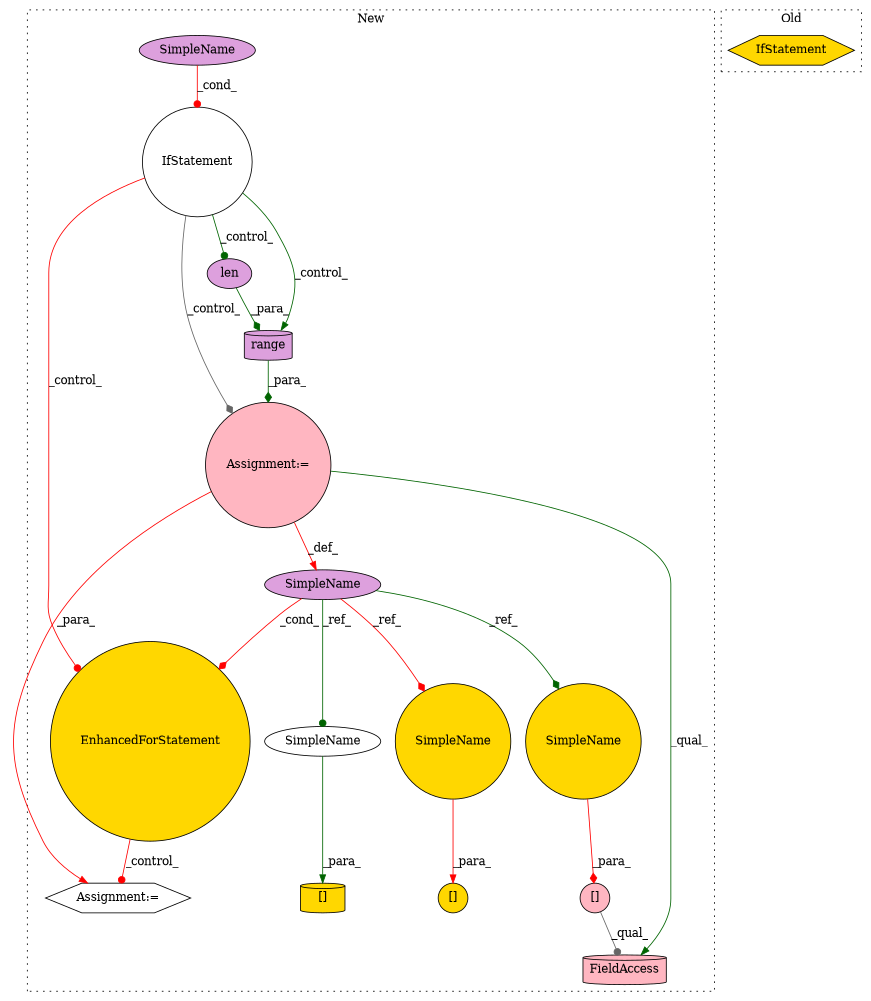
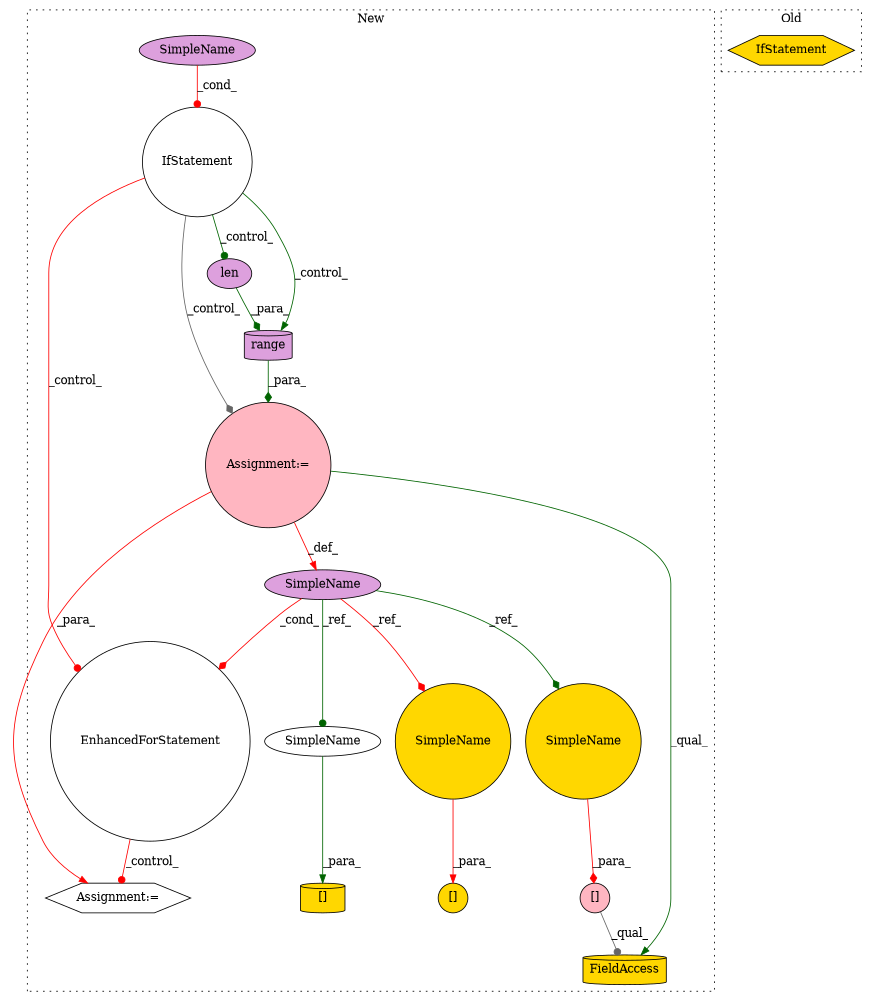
node "EnhancedForStatement": fillcolor gold -> white
node "FieldAccess": fillcolor lightpink -> gold
